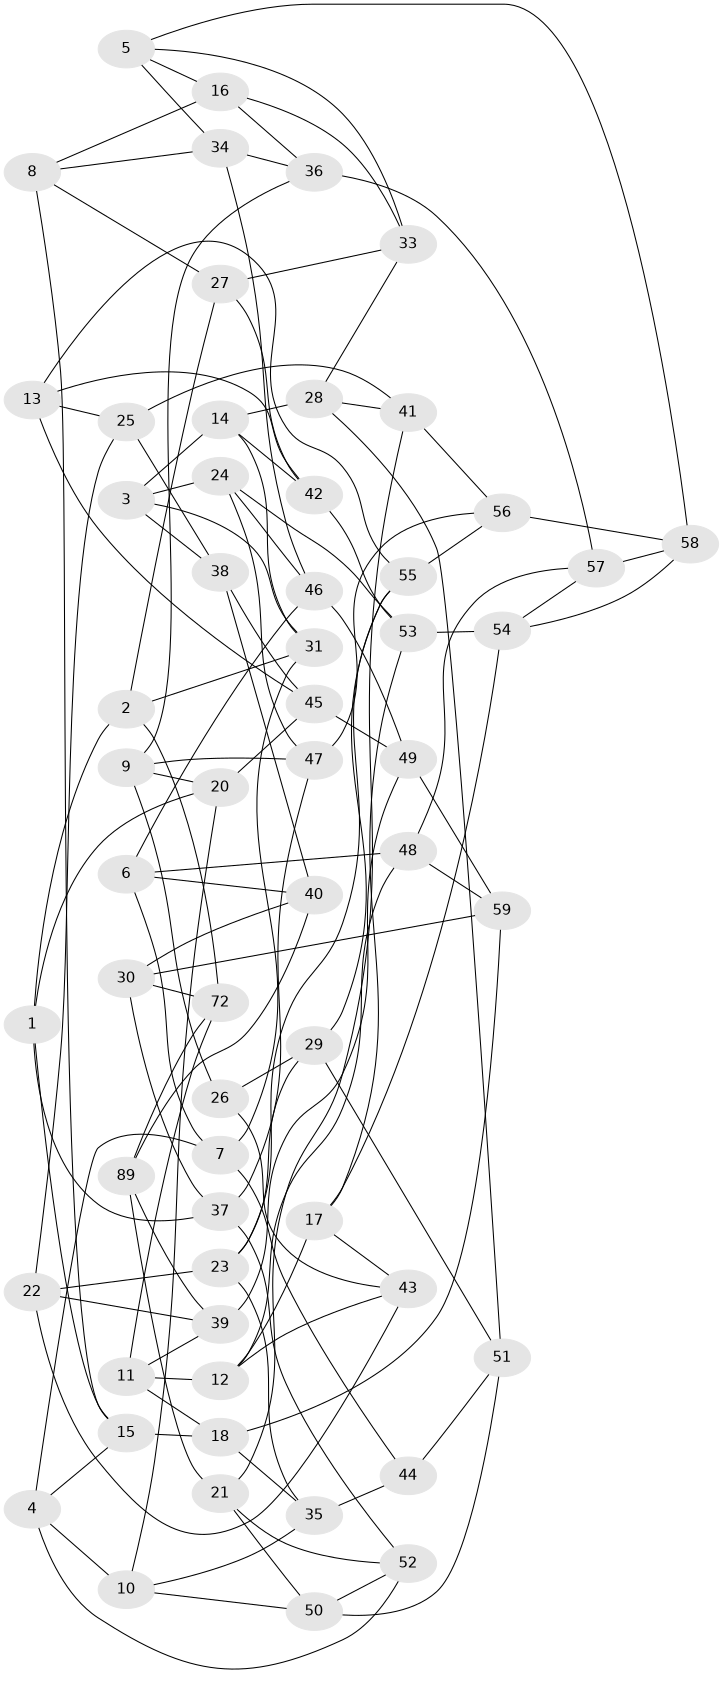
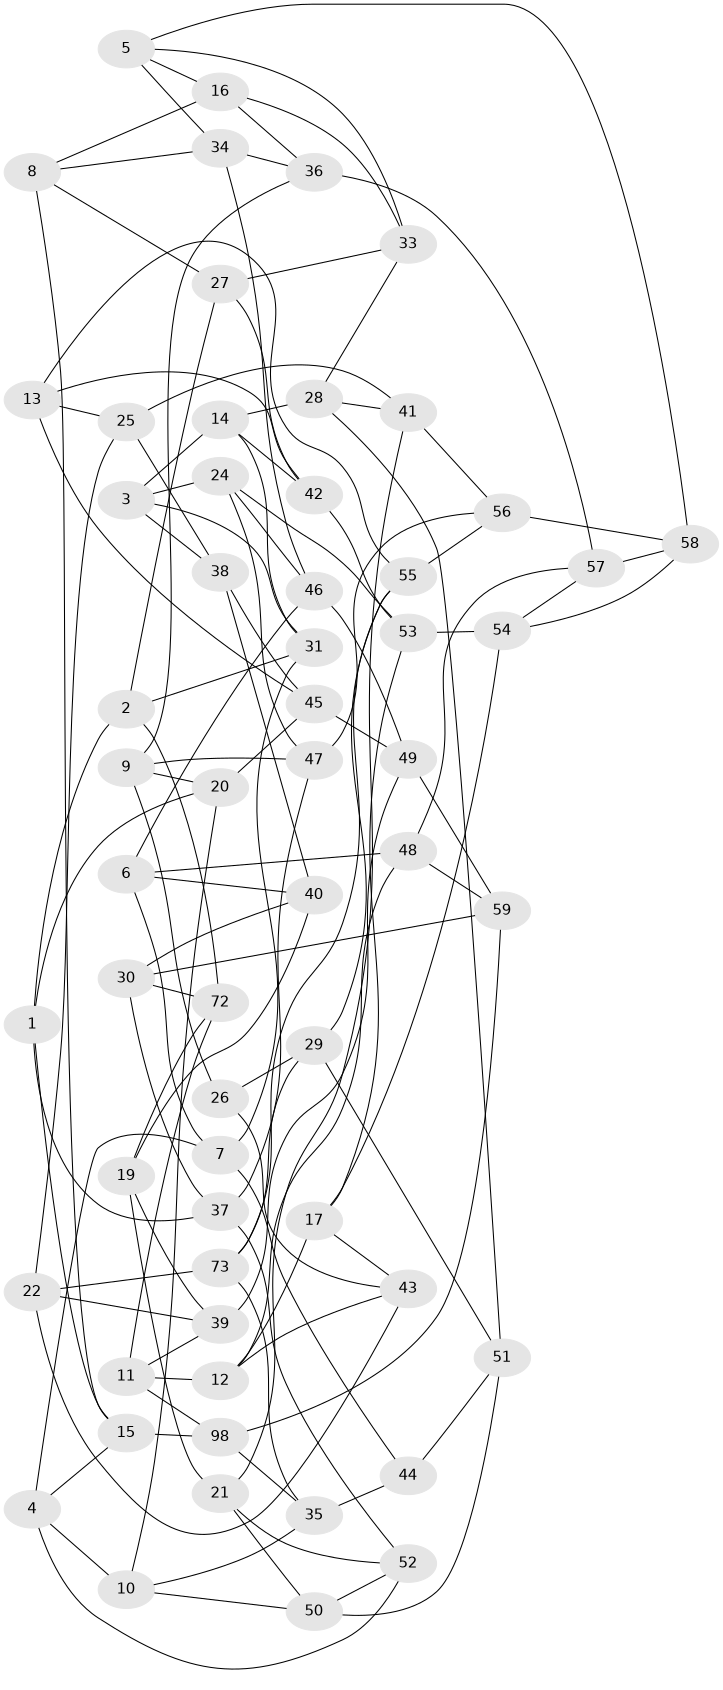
node "89": label "89" -> "19"
node "23": label "23" -> "73"
node "18": label "18" -> "98"
